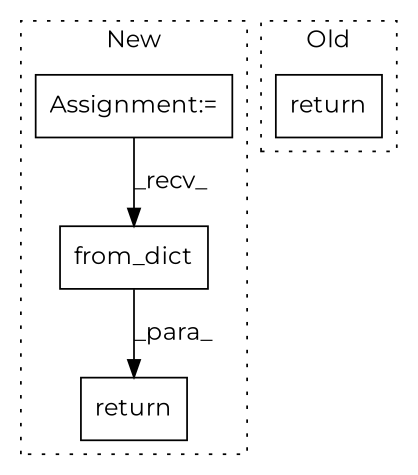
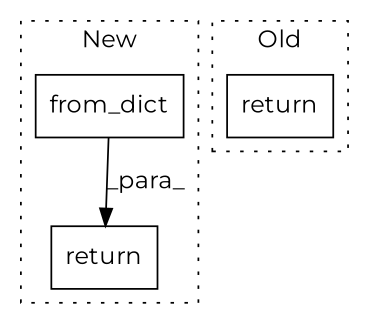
node "Assignment:=": removed
